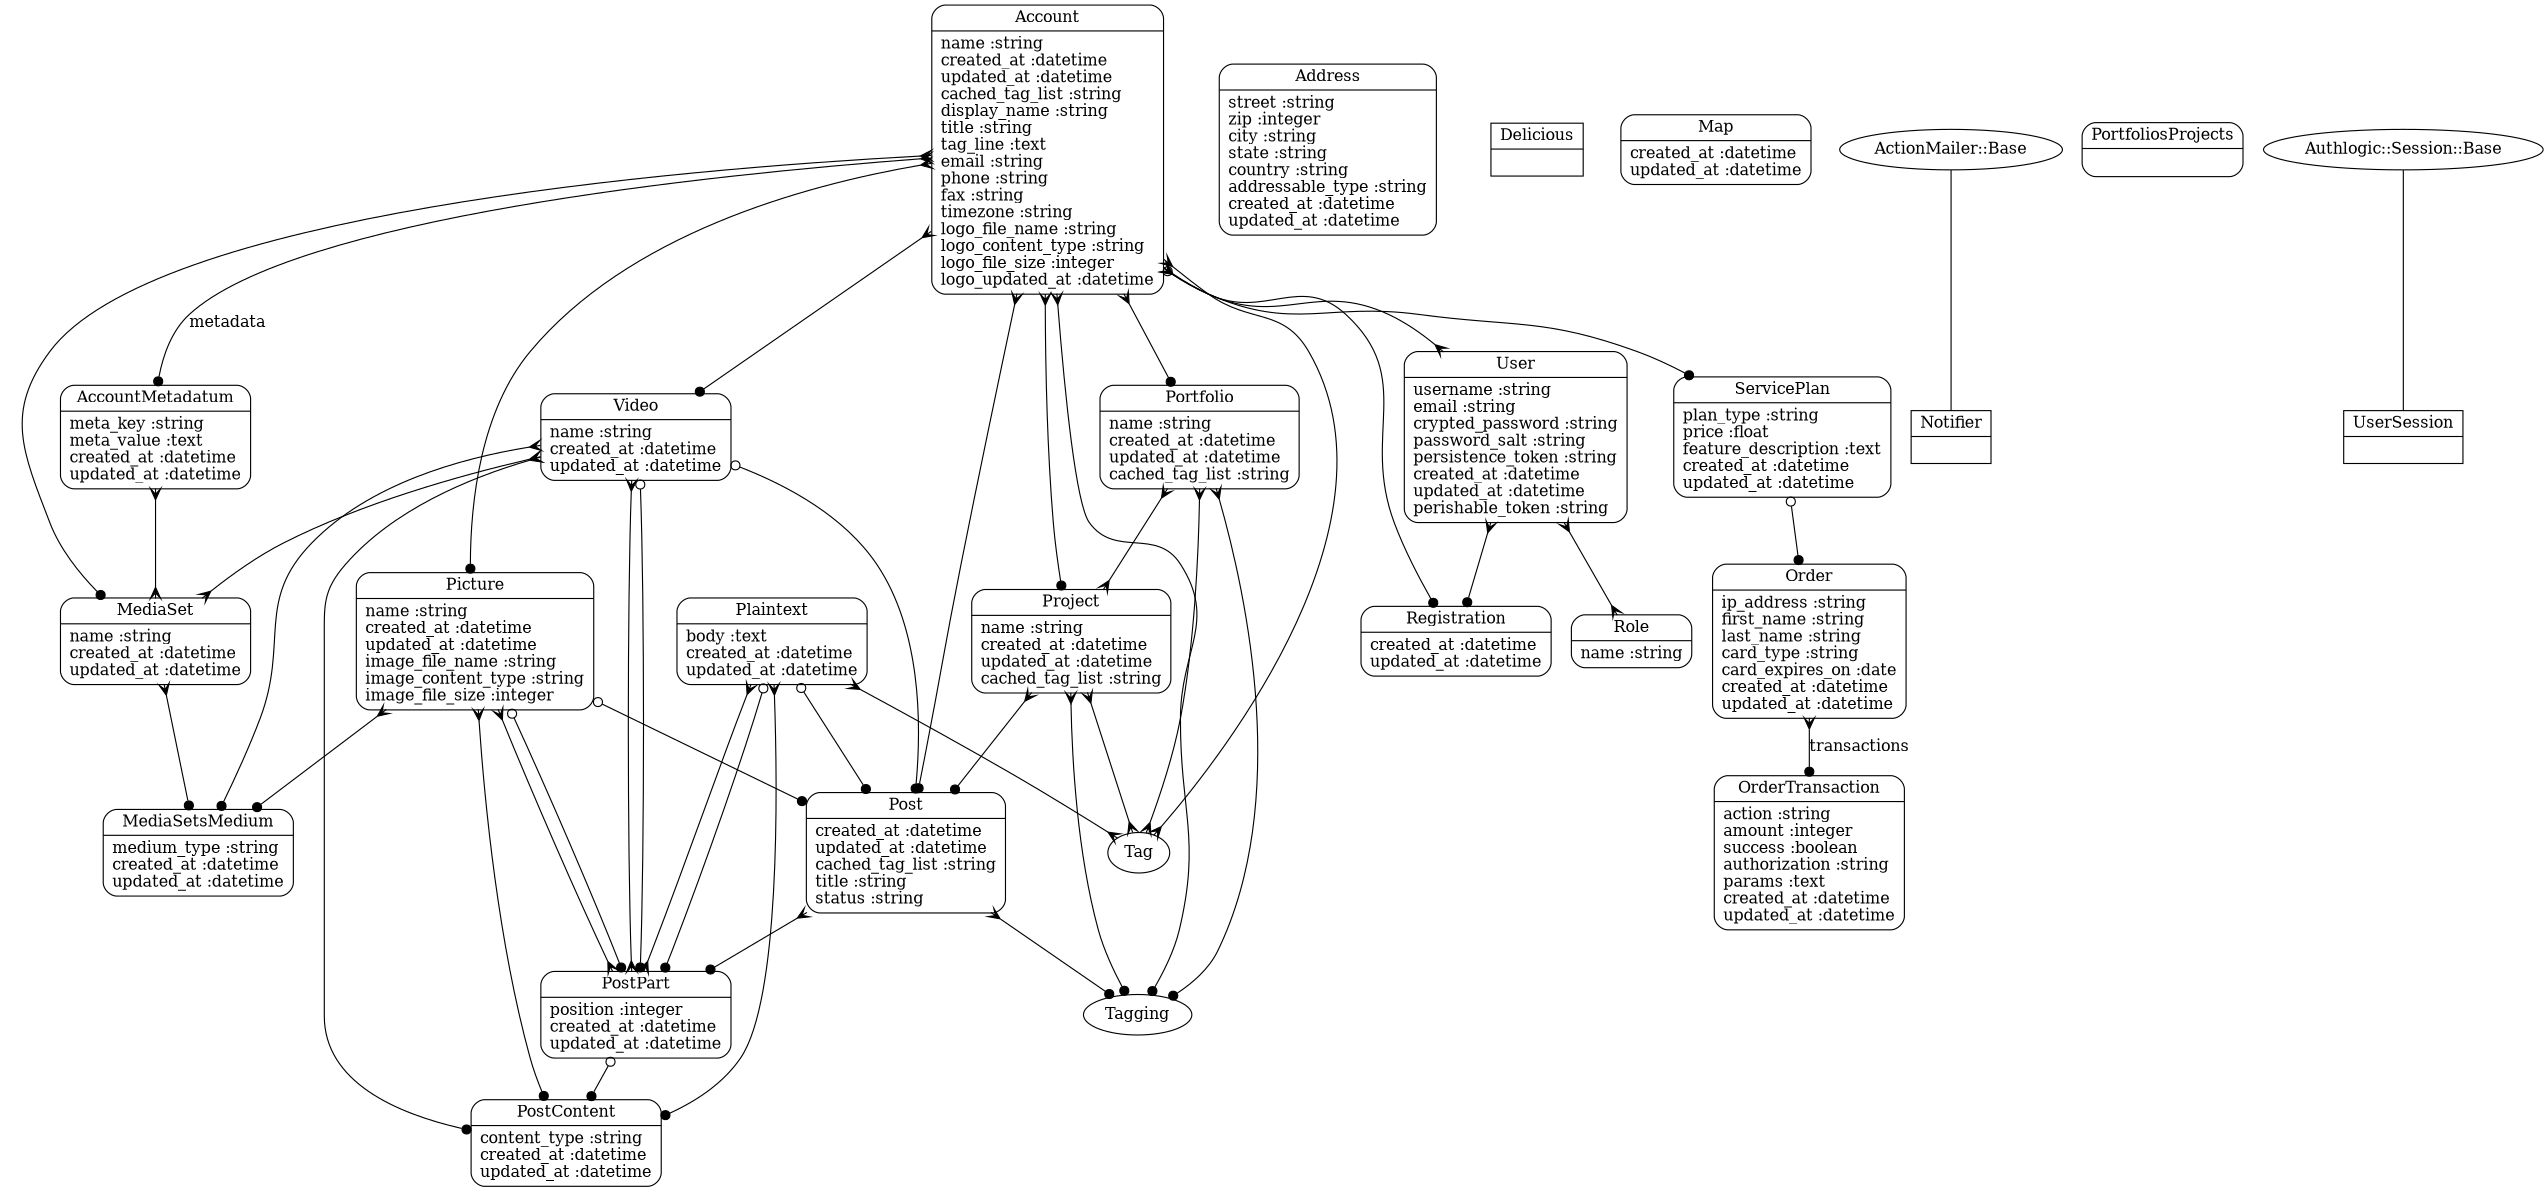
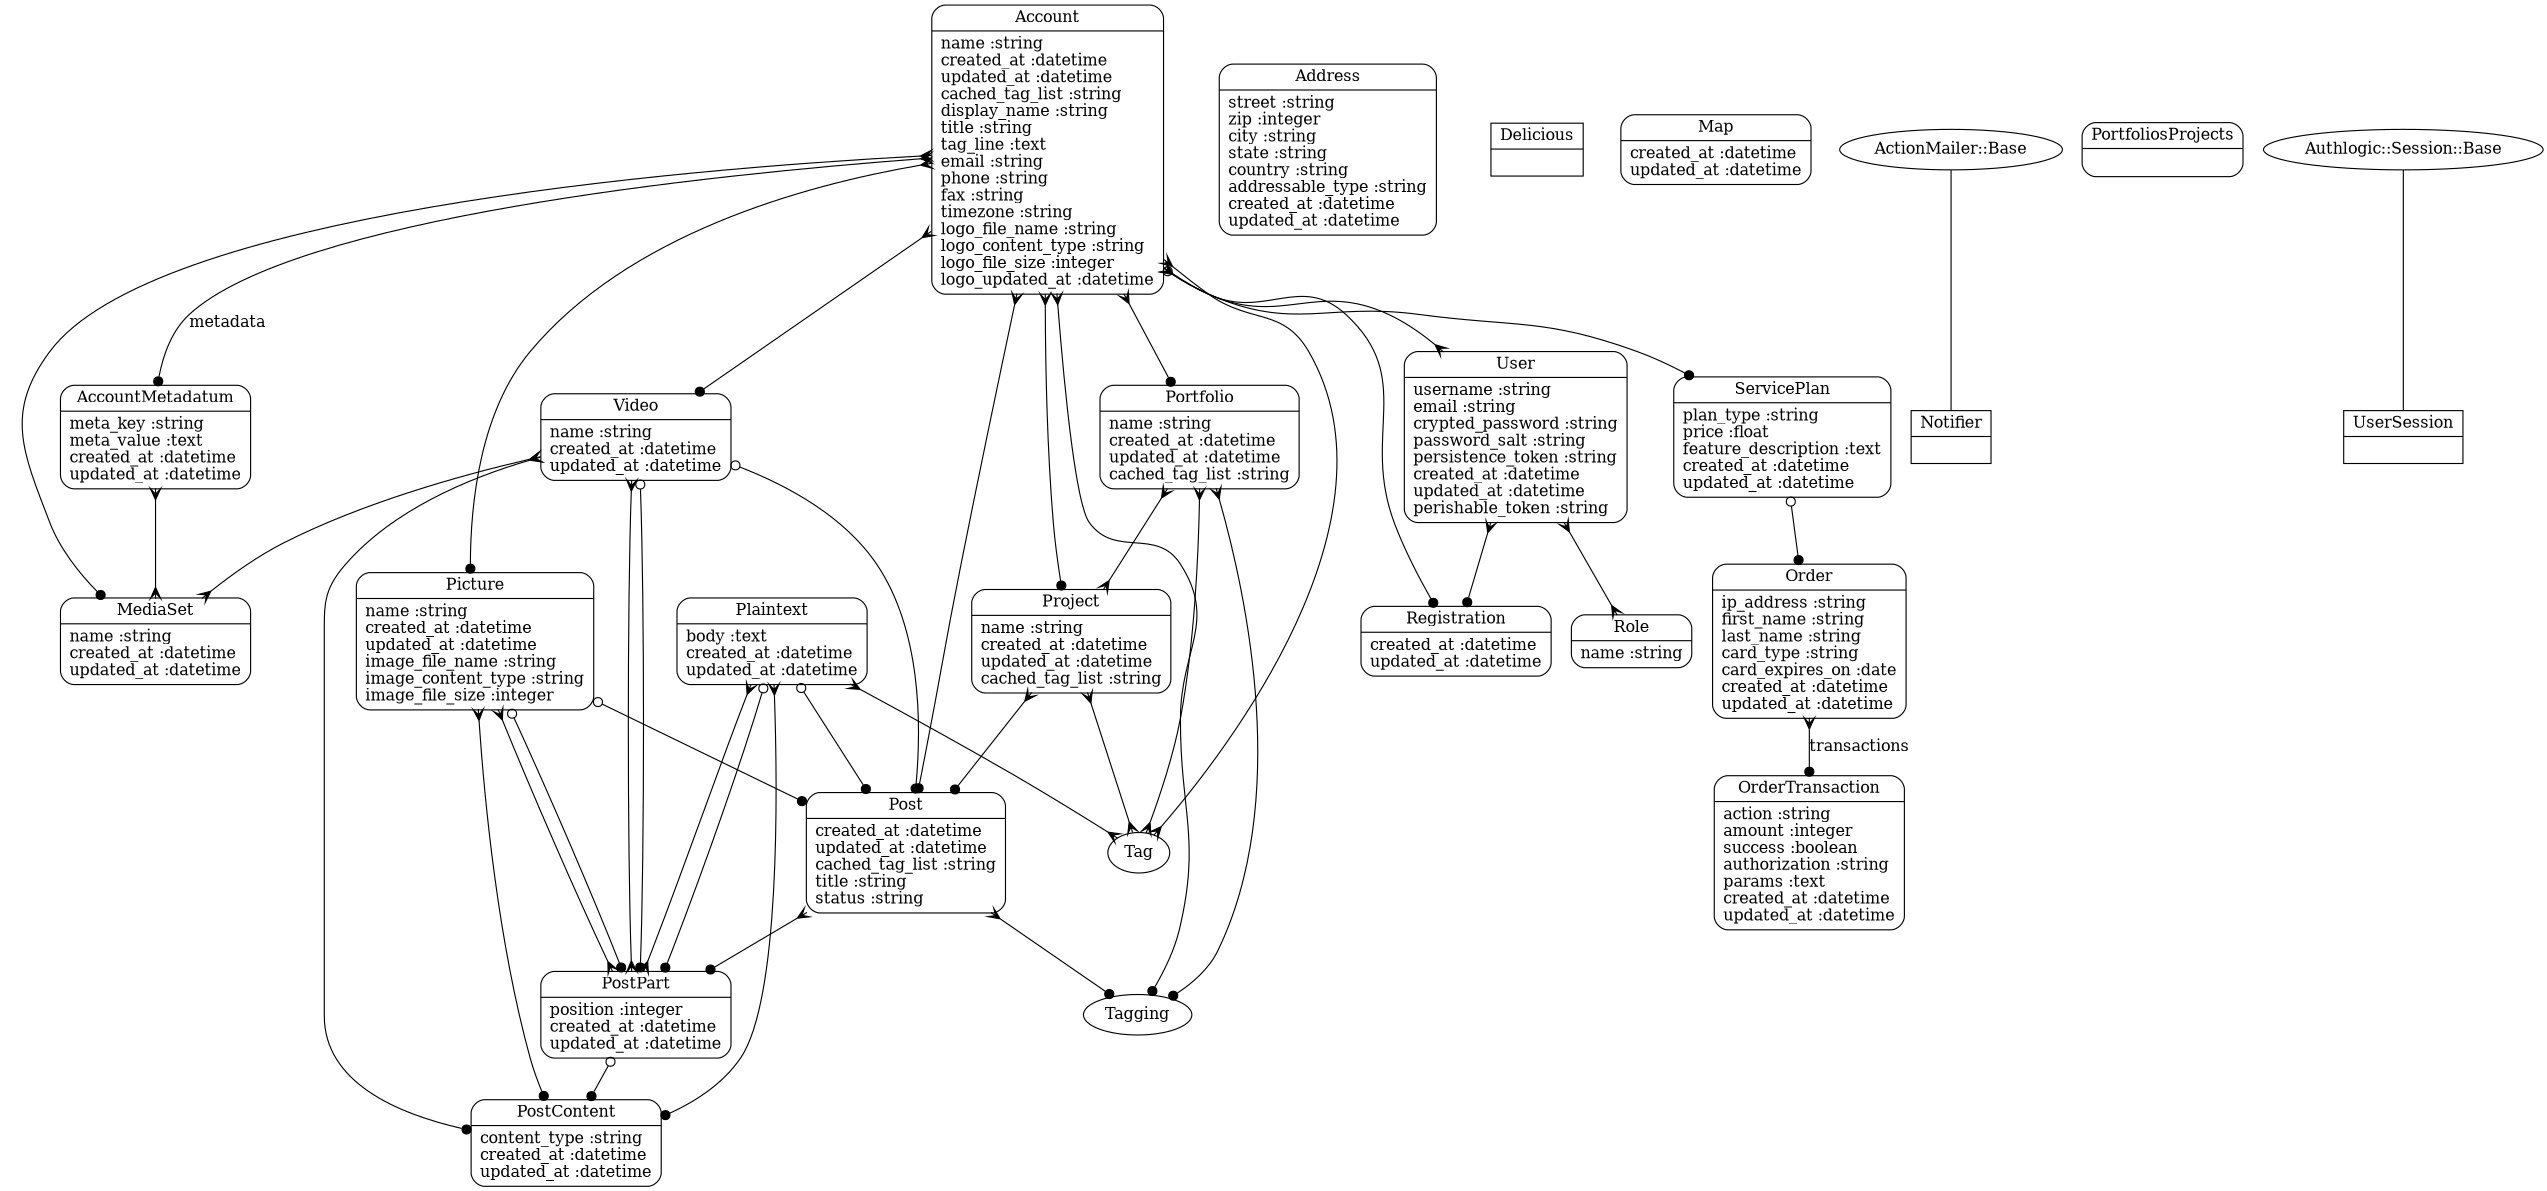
edge "Project" -- "Tagging": removed
node "MediaSetsMedium": removed
